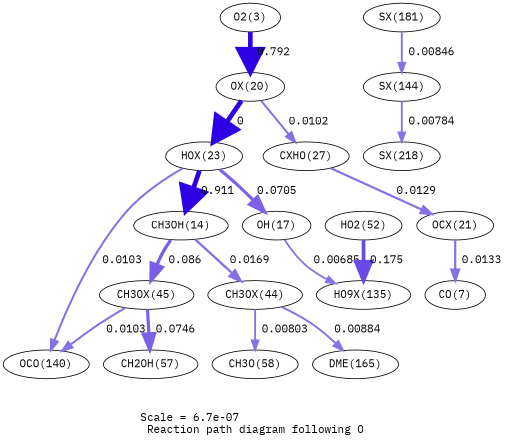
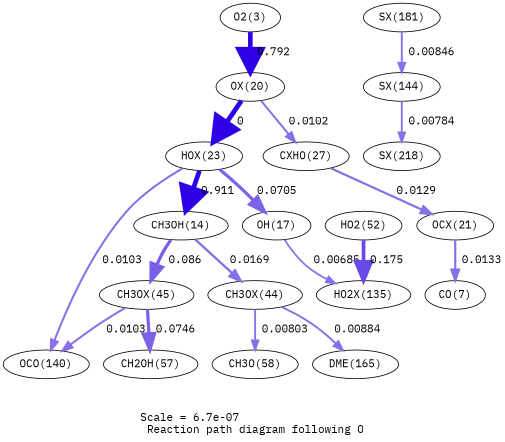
node "HO9X(135)": label "HO9X(135)" -> "HO2X(135)"
